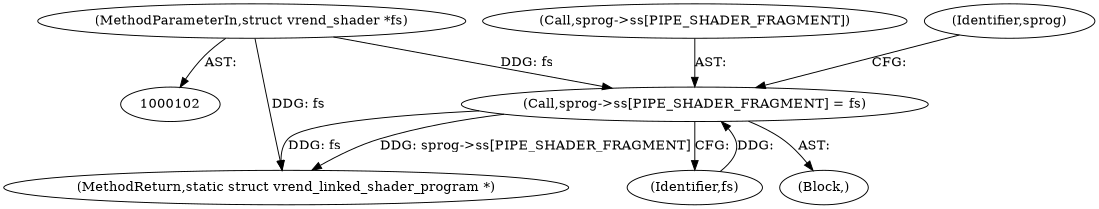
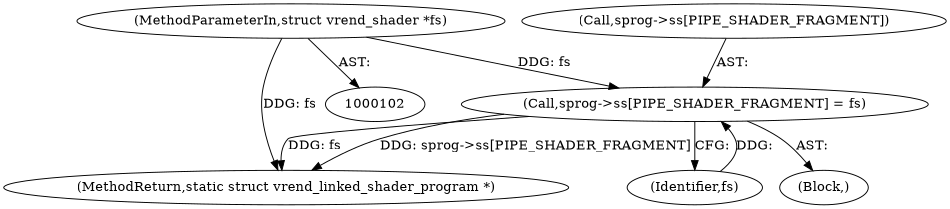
node "(Identifier,sprog)": removed
